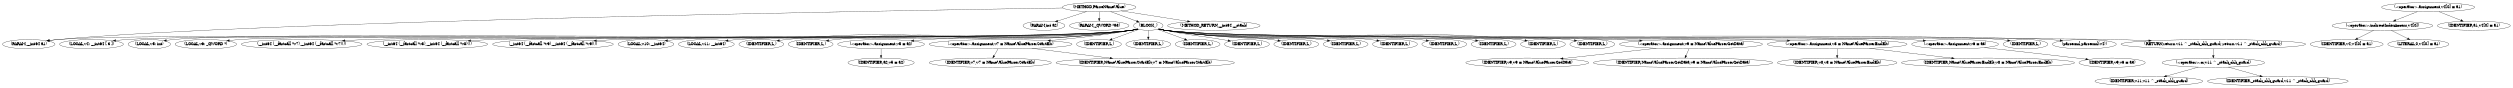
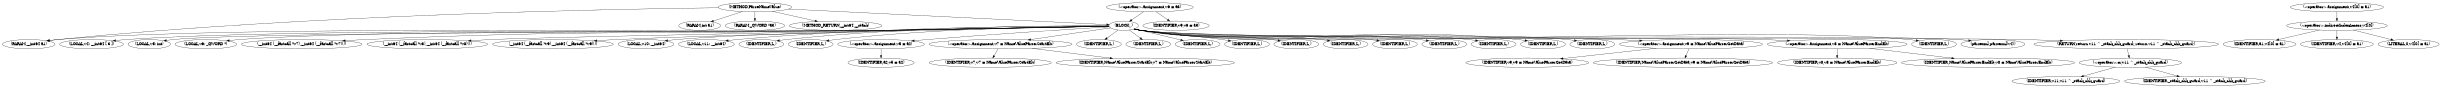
edge "(<operator>.assignment,v4[0] = a1)" -> "(IDENTIFIER,a1,v4[0] = a1)": now "(<operator>.indirectIndexAccess,v4[0])" -> "(IDENTIFIER,a1,v4[0] = a1)"
node "(PARAM,int a2)": label "(PARAM,int a2)" -> "(PARAM,int a1)"
edge "(BLOCK,,)" -> "(<operator>.assignment,v6 = a3)": reversed
